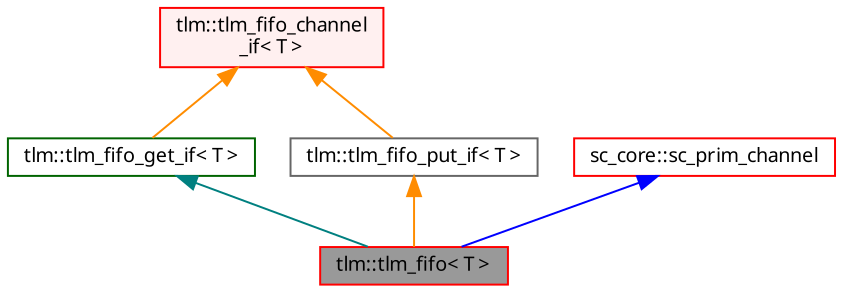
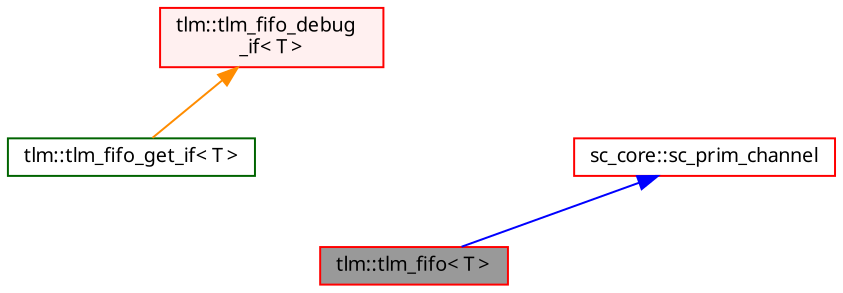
node "tlm::tlm_fifo_channel _if< T >": label "tlm::tlm_fifo_channel _if< T >" -> "tlm::tlm_fifo_debug _if< T >"
node "tlm::tlm_fifo_put_if< T >": removed
edge "tlm::tlm_fifo< T >" -> "tlm::tlm_fifo_get_if< T >": removed
